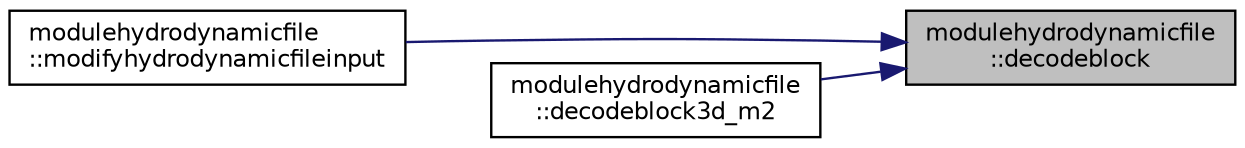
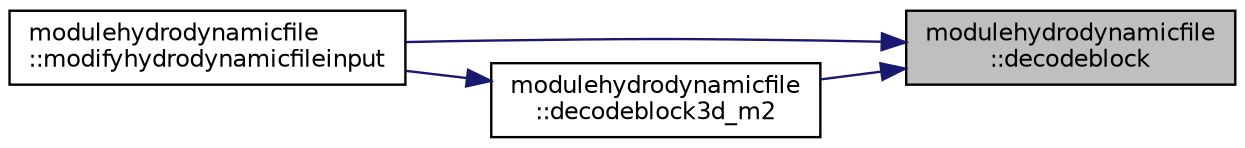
edge "modulehydrodynamicfile ::modifyhydrodynamicfileinput" -> "modulehydrodynamicfile ::decodeblock3d_m2": added
